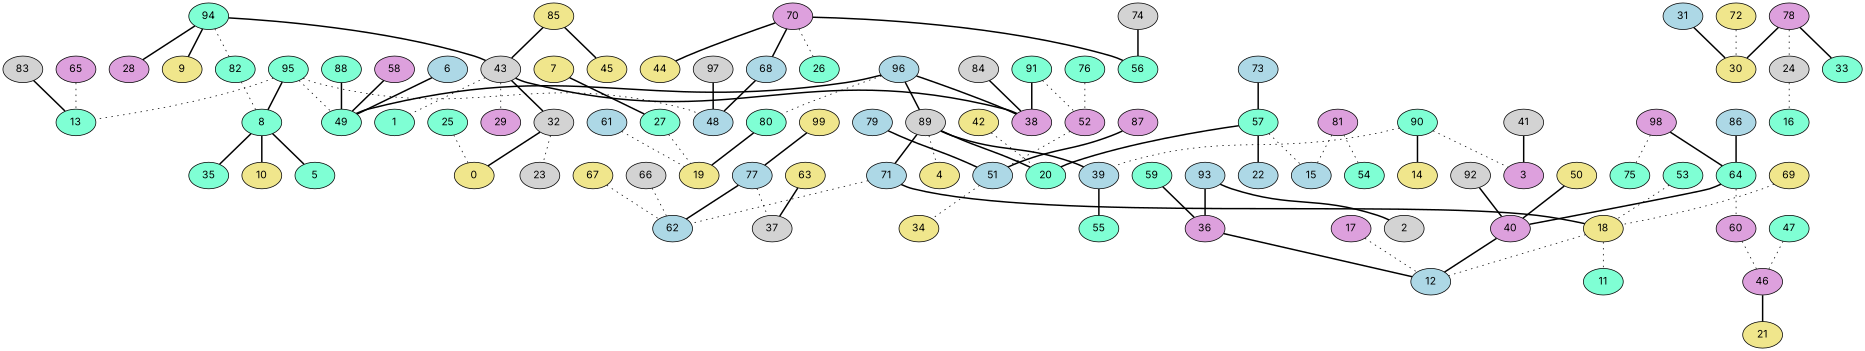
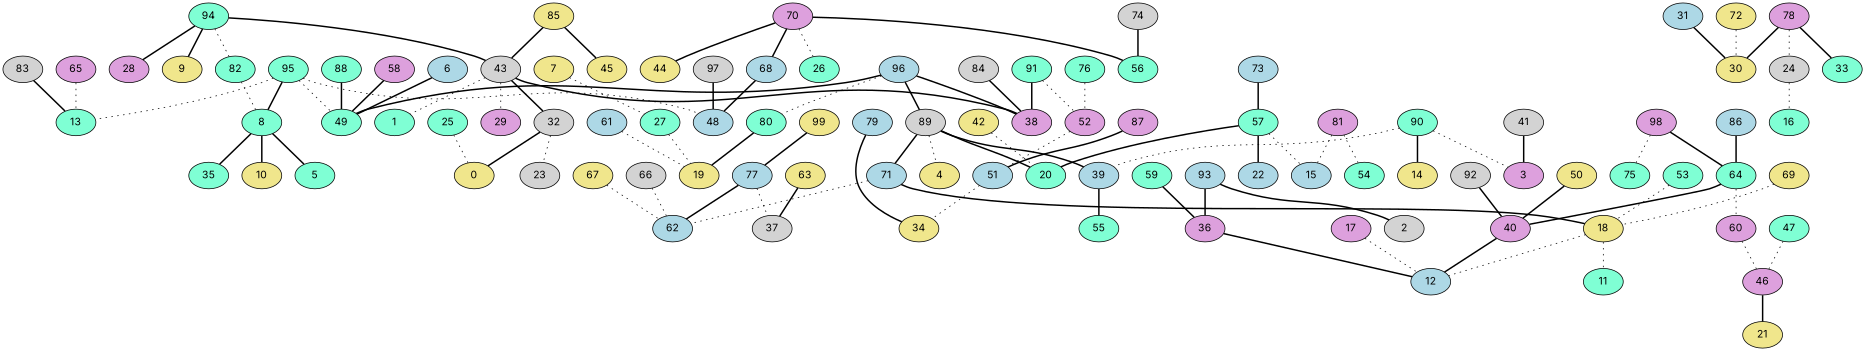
edge "7" -- "27": style bold -> dotted
edge "79" -- "51": now "79" -- "34"
